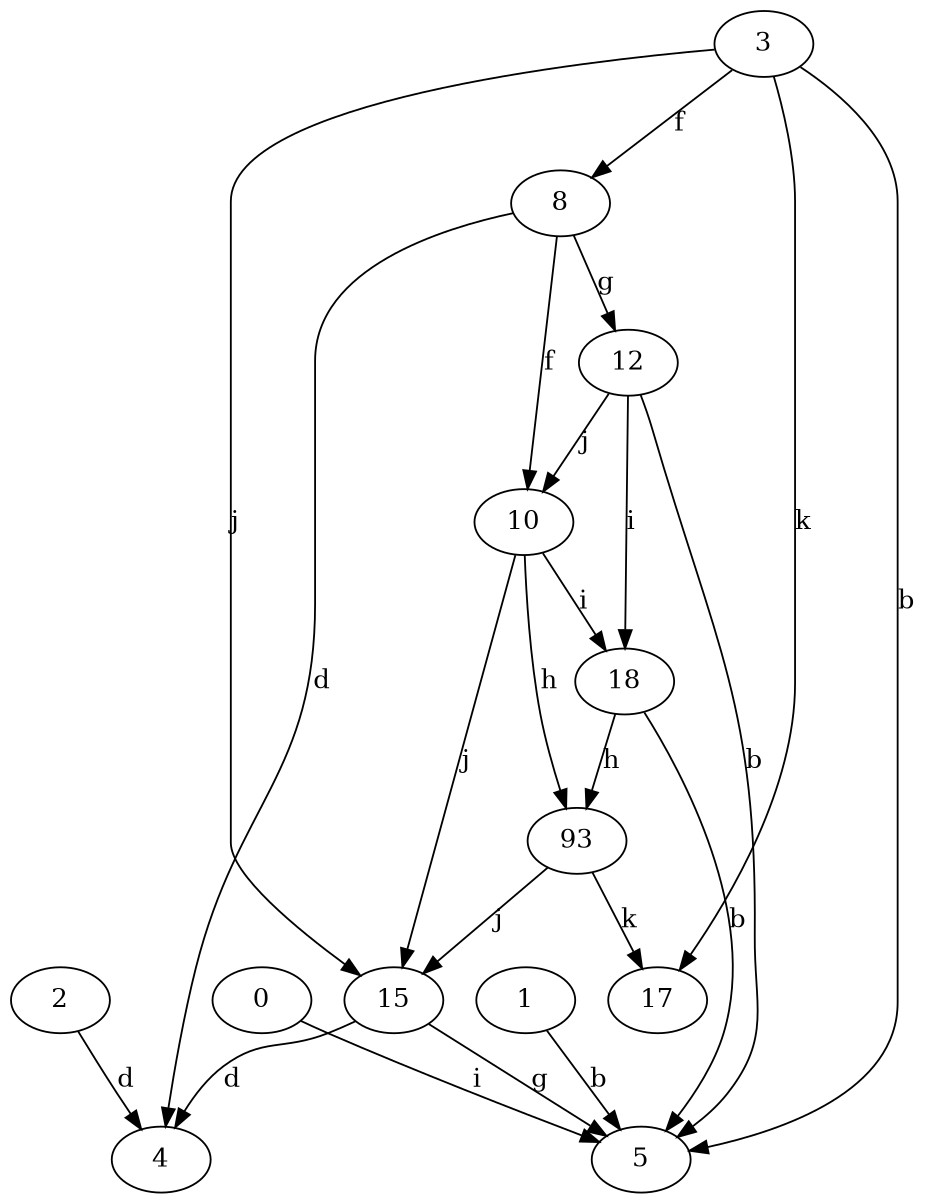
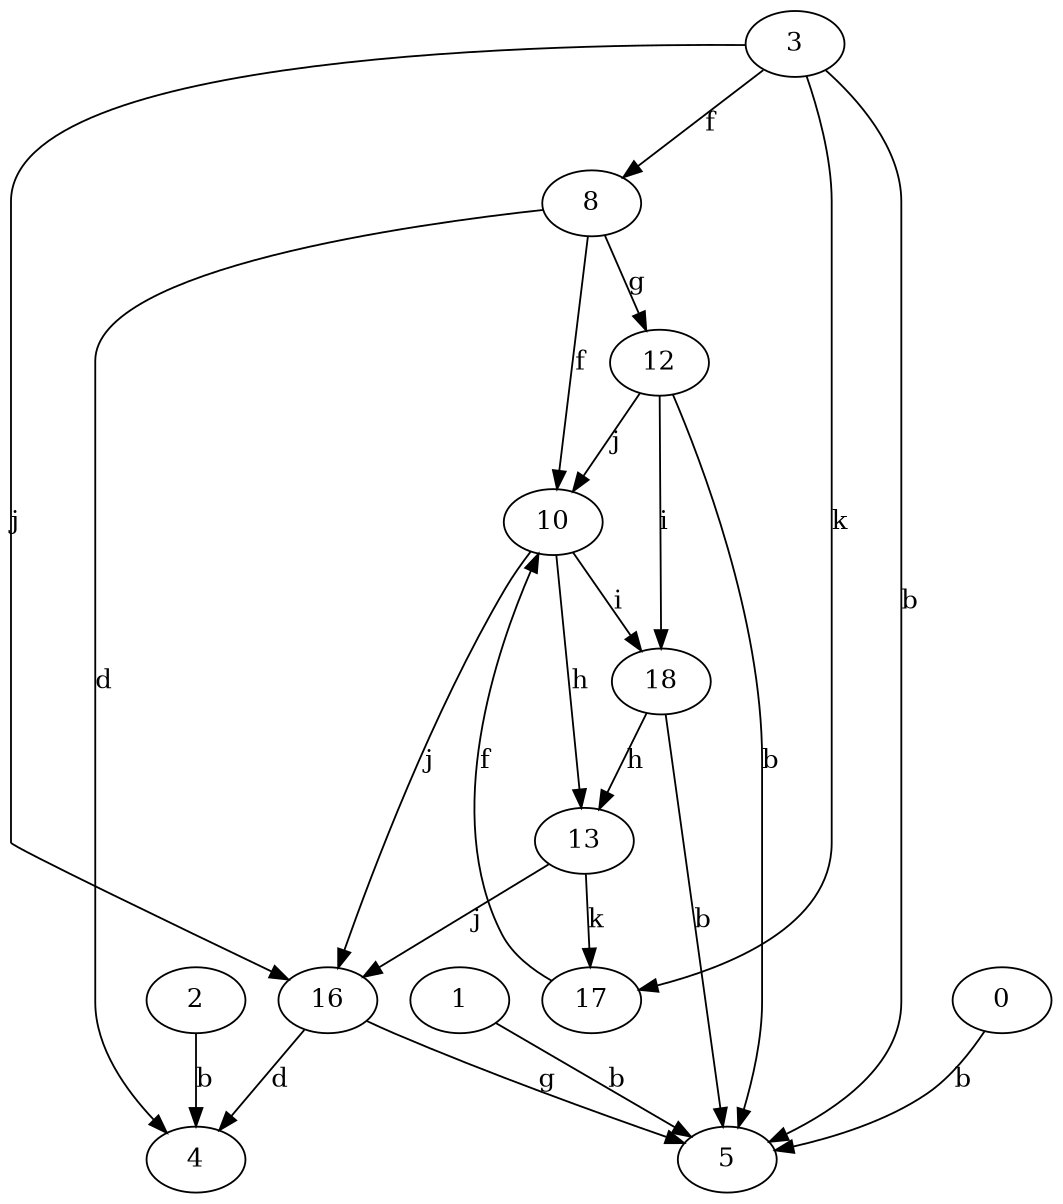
edge "17" -> "10": added, label "f"
node "93": label "93" -> "13"
node "15": label "15" -> "16"
edge "2" -> "4": label "d" -> "b"
edge "0" -> "5": label "i" -> "b"
